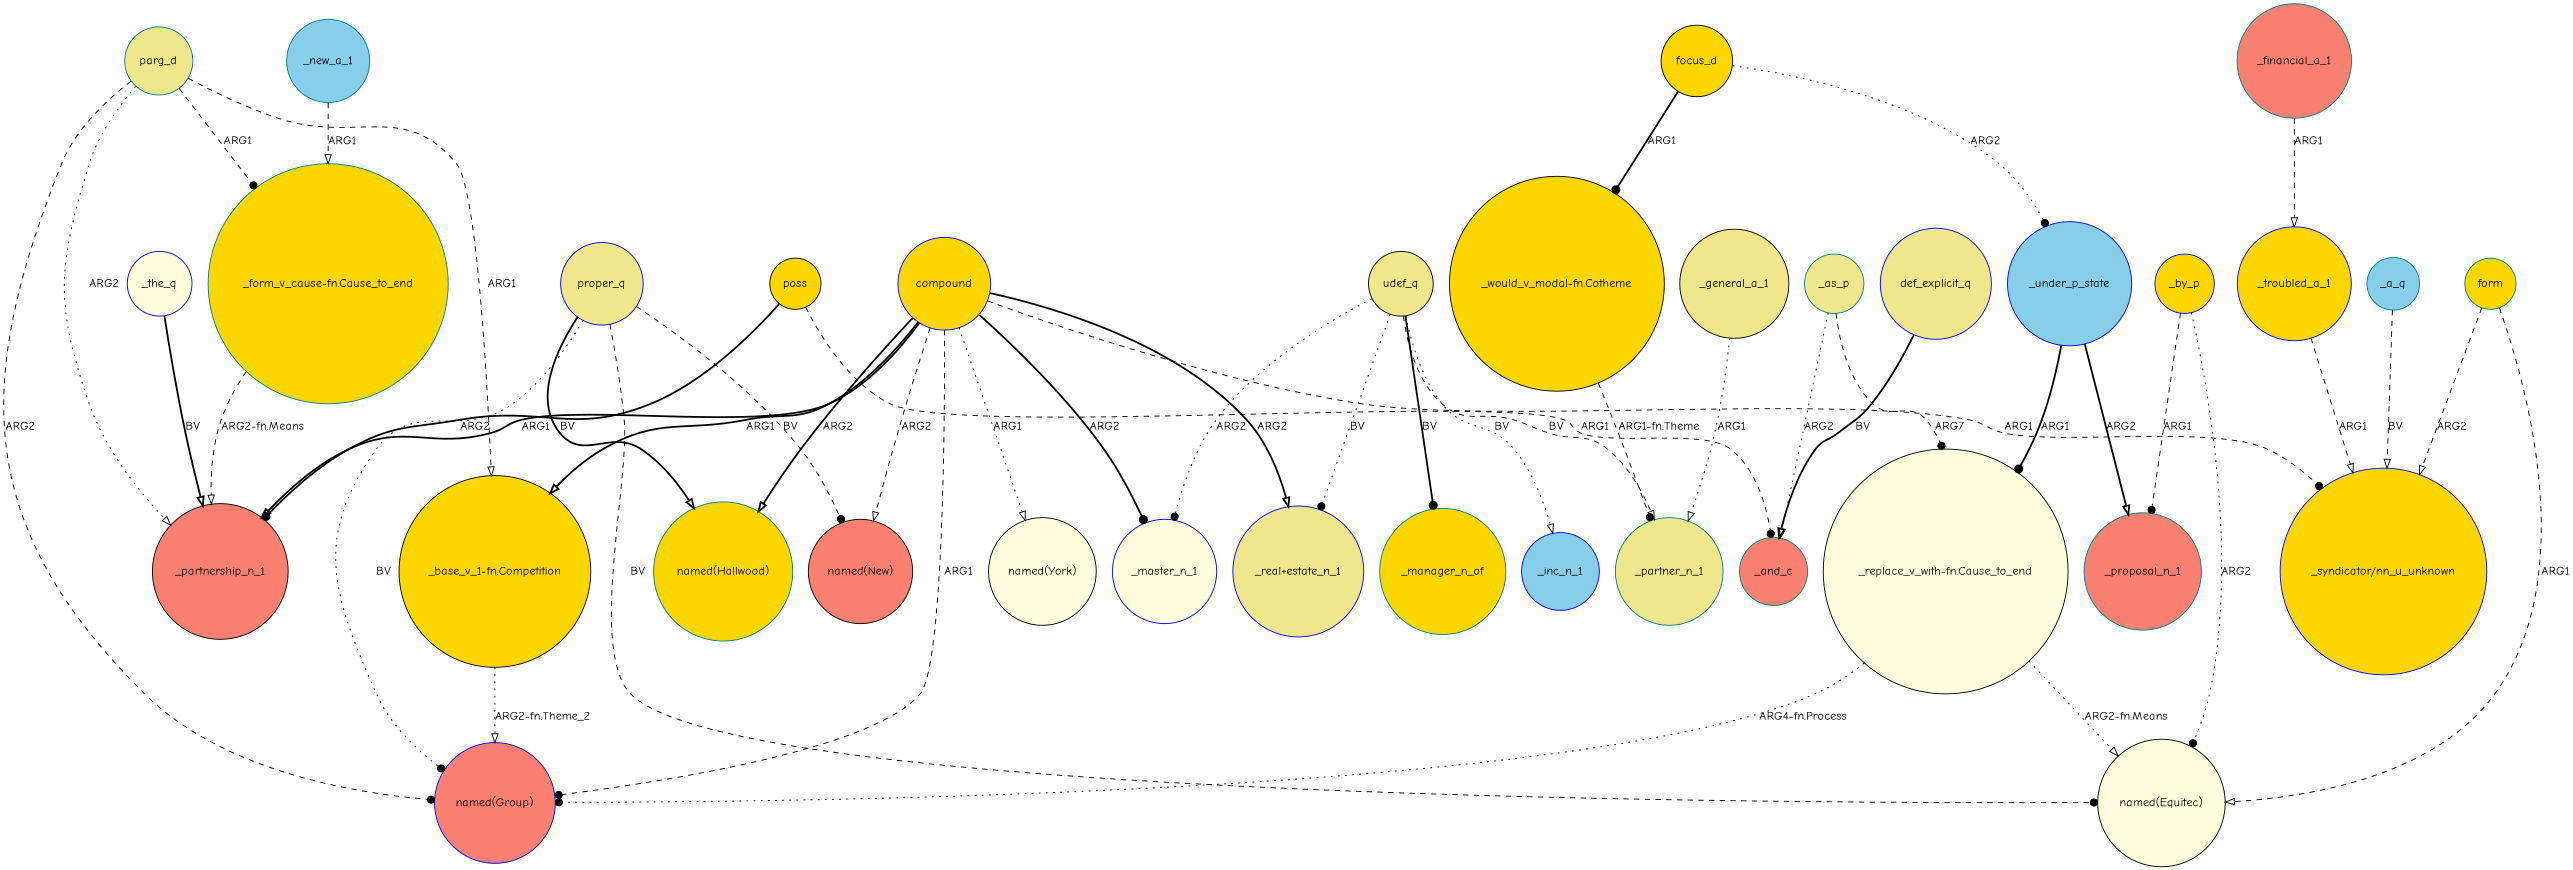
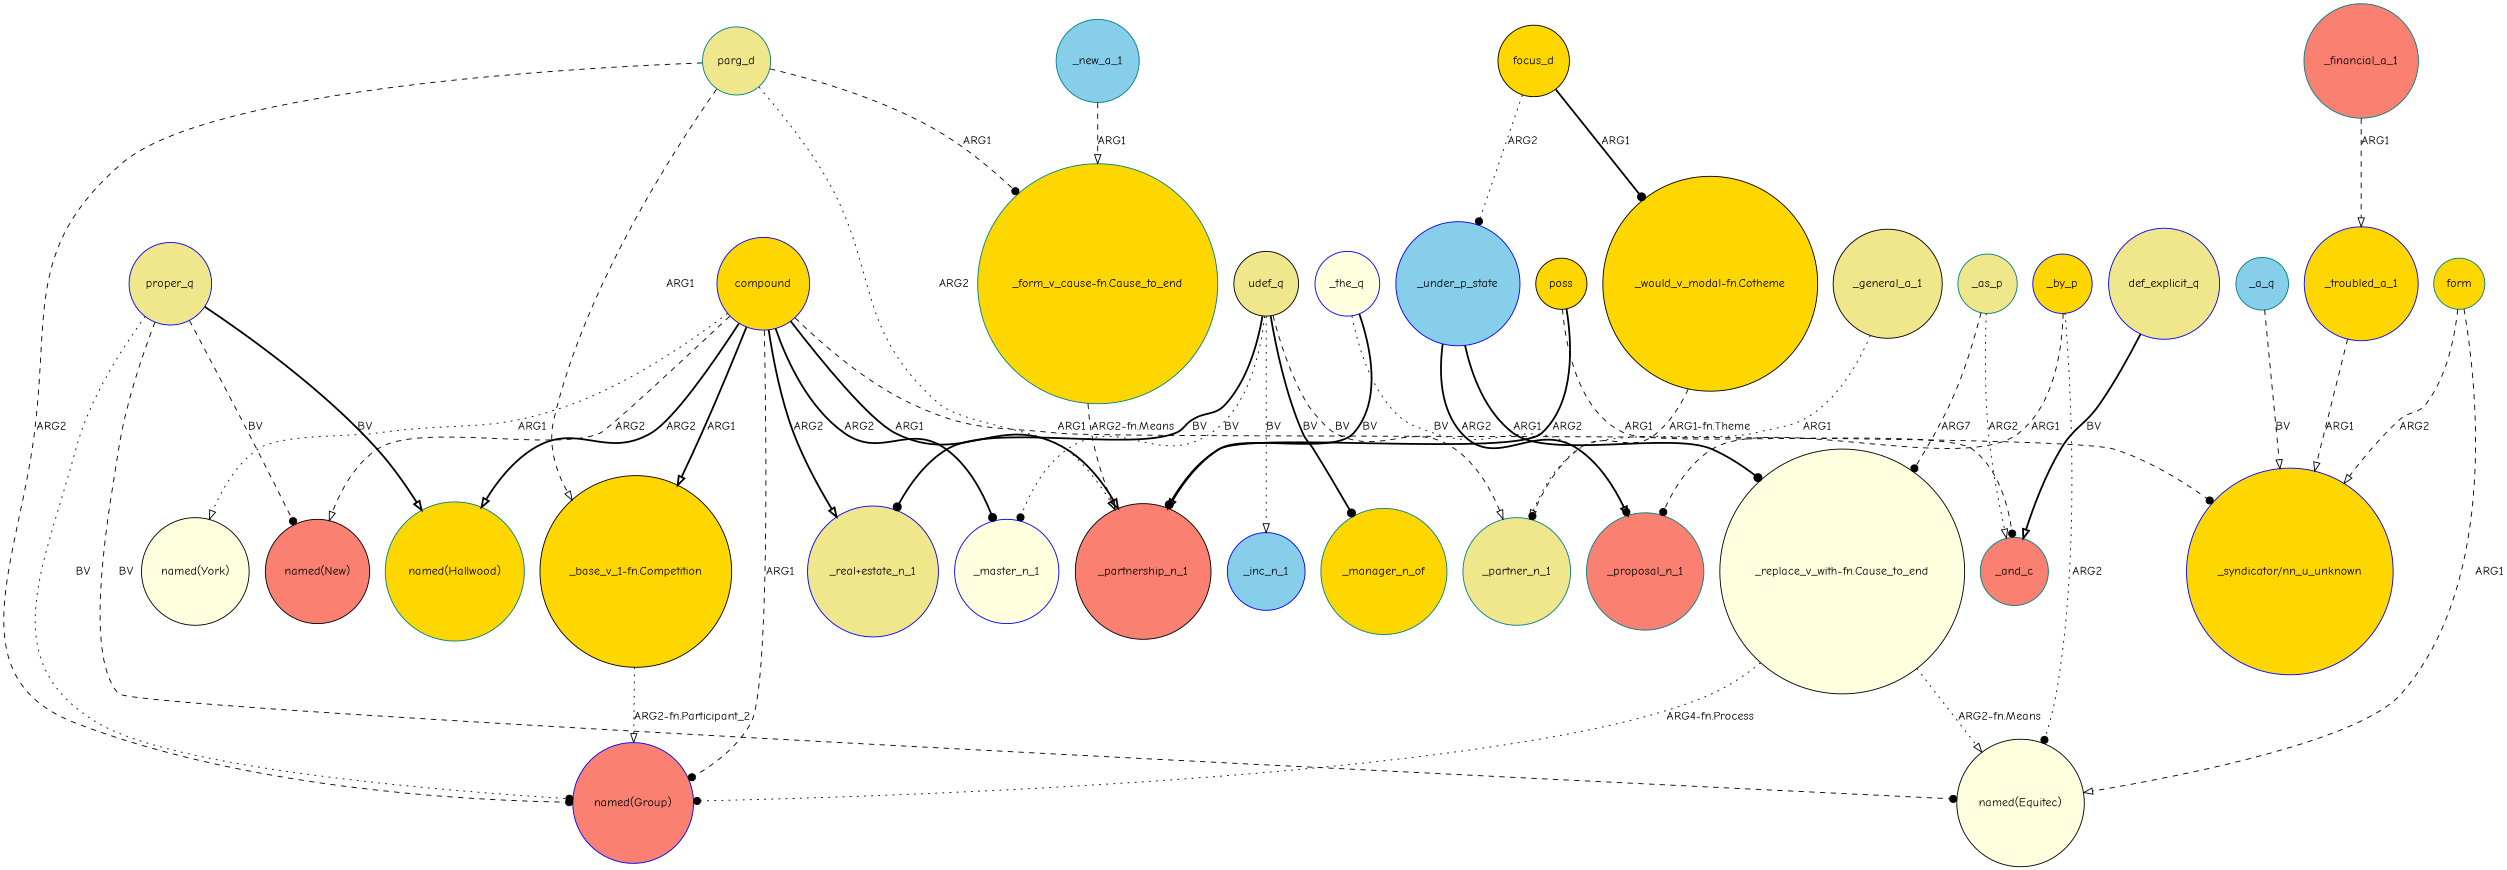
edge "udef_q" -> "_real+estate_n_1": style dotted -> bold
edge "udef_q" -> "_master_n_1": label "ARG2" -> "BV"
edge "_the_q" -> "_proposal_n_1": added, label "BV"
edge "_base_v_1-fn.Competition" -> "named(Group)": label "ARG2-fn.Theme_2" -> "ARG2-fn.Participant_2"
